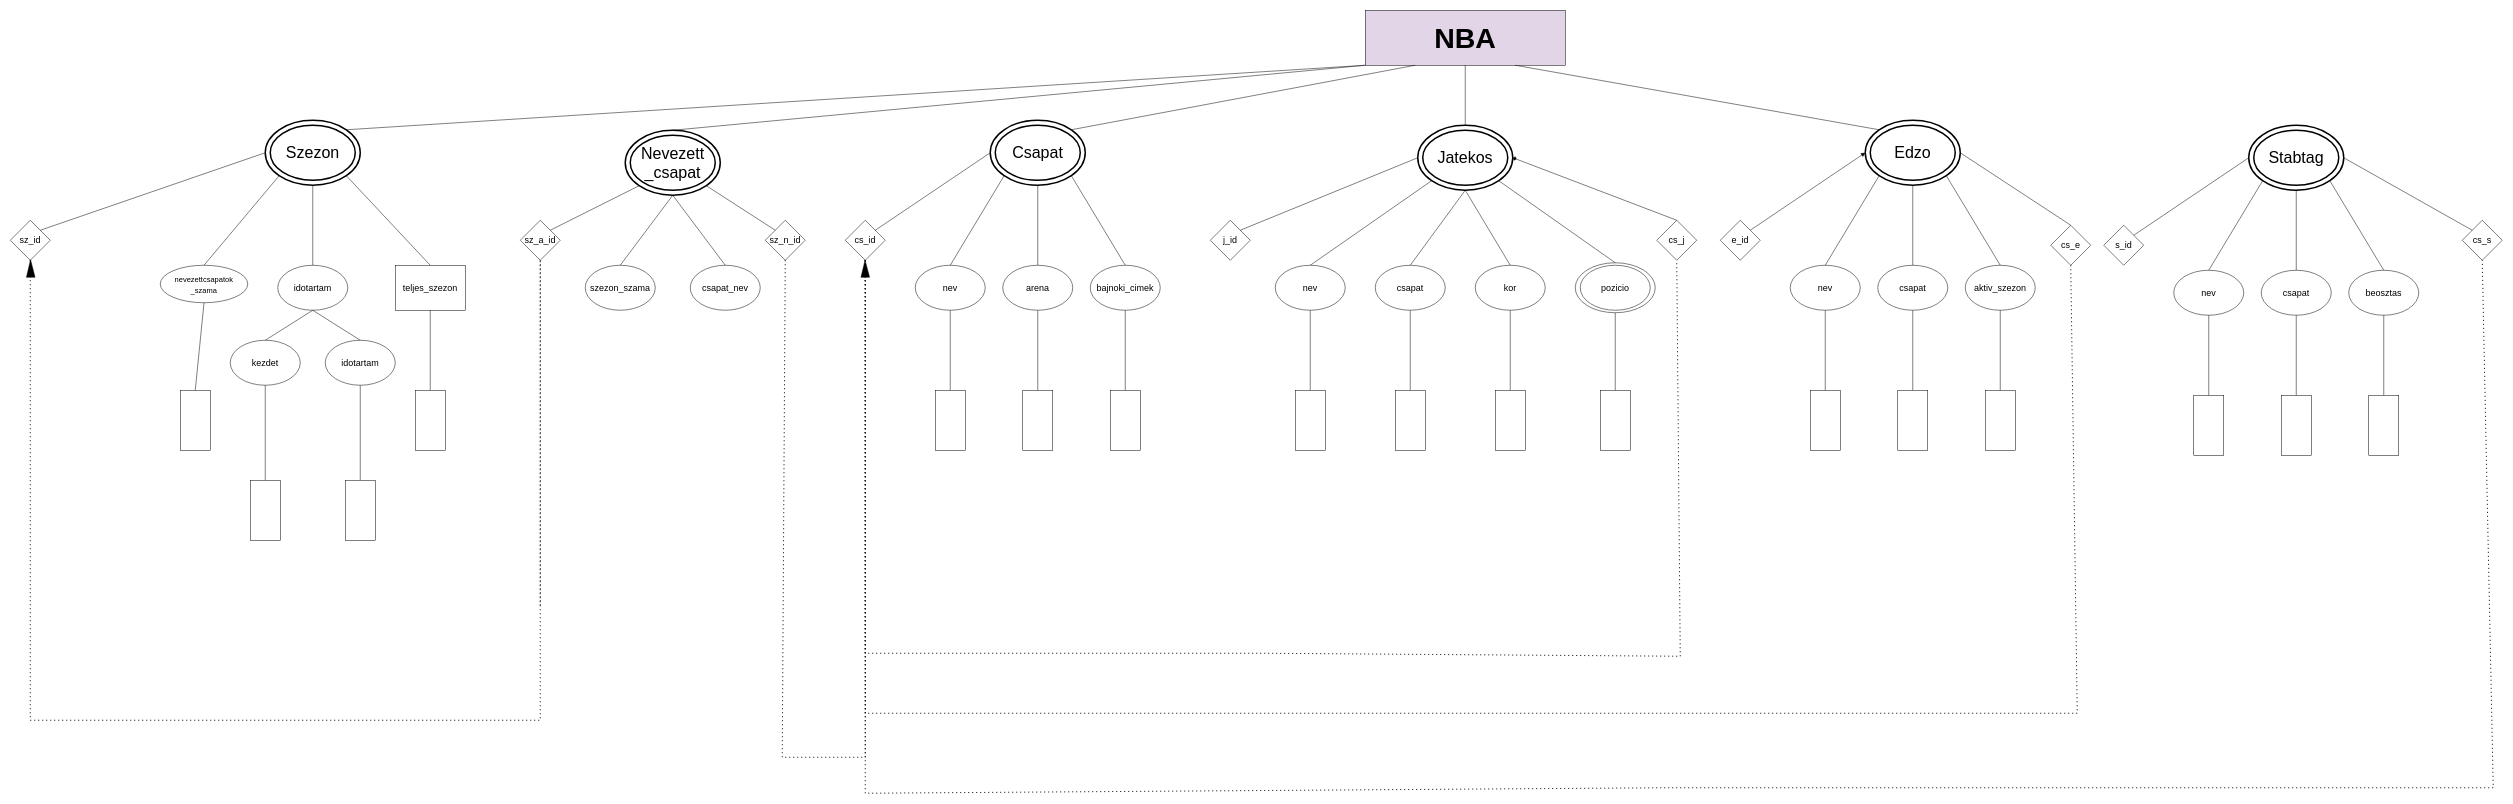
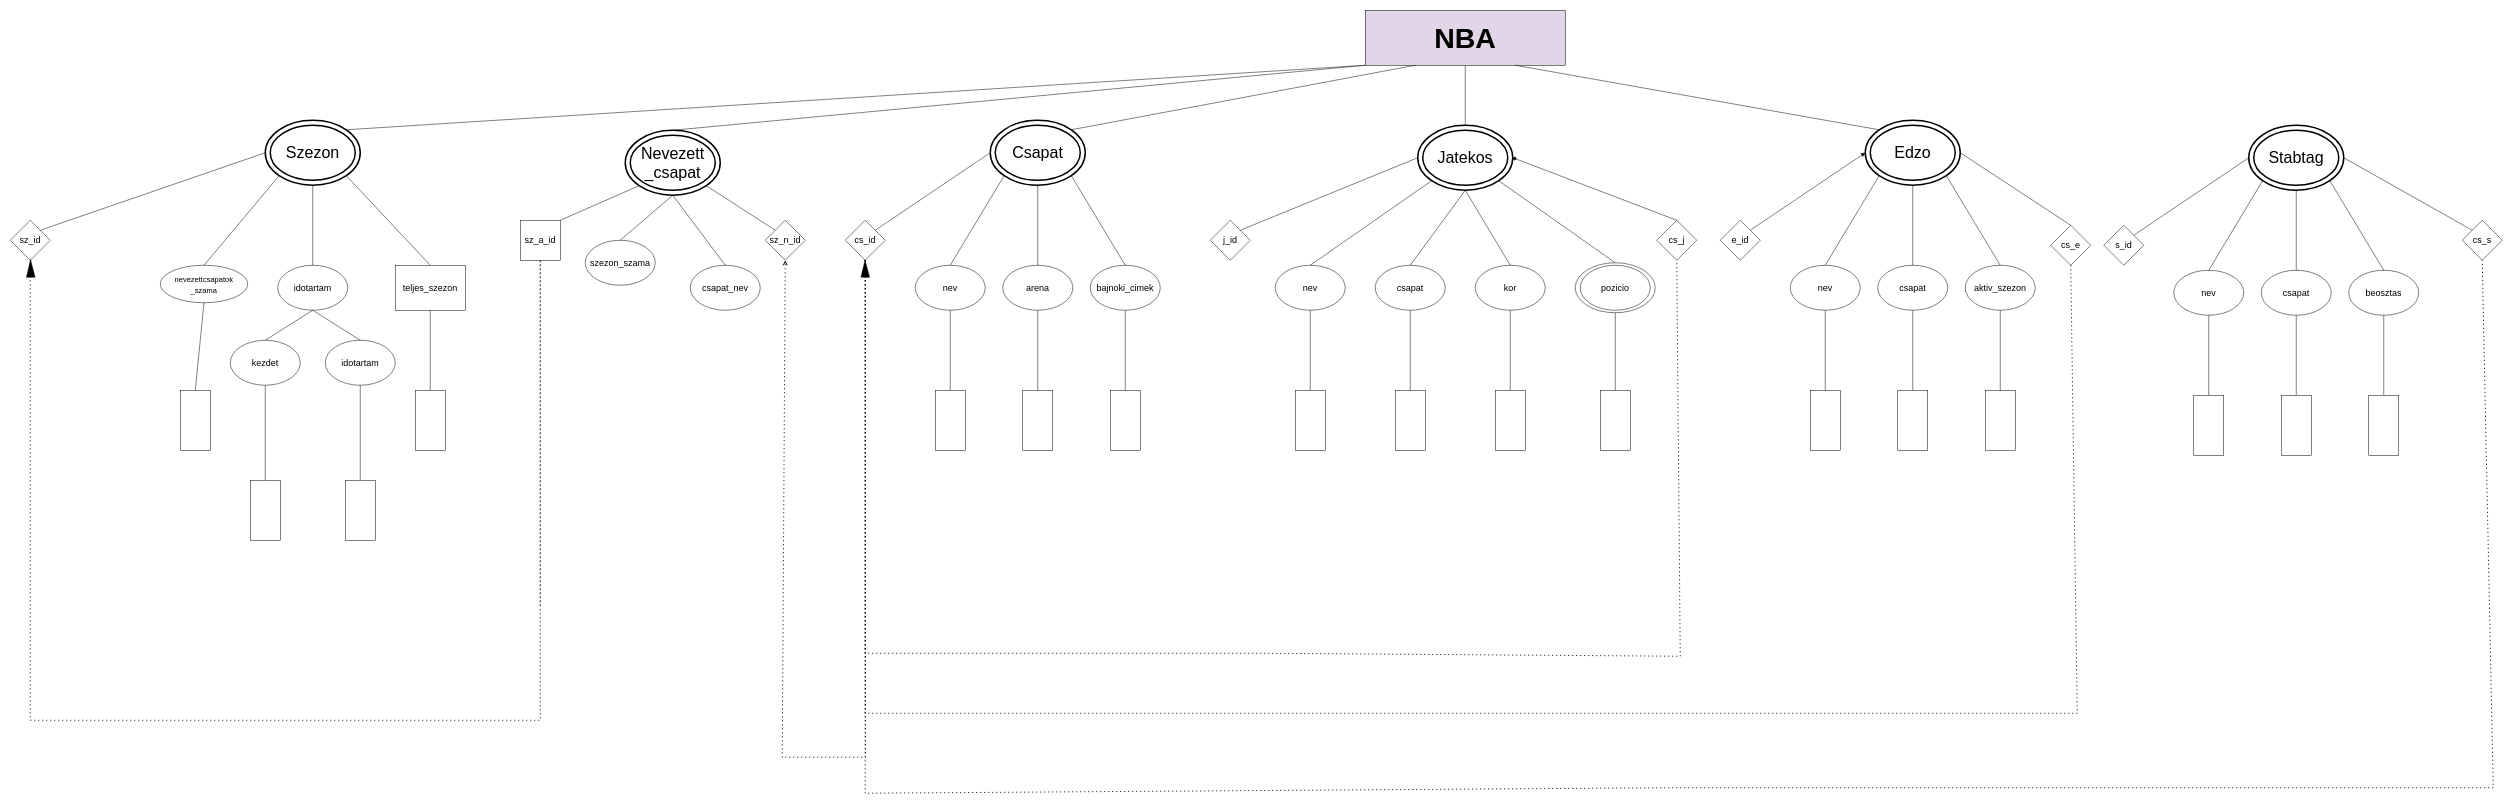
node "sz_a_id": shape diamond -> rectangle
edge "sz_n_id" -- "cs_id": arrowhead none -> open
node "szezon_szama": moved (620, 288) -> (620, 263)
